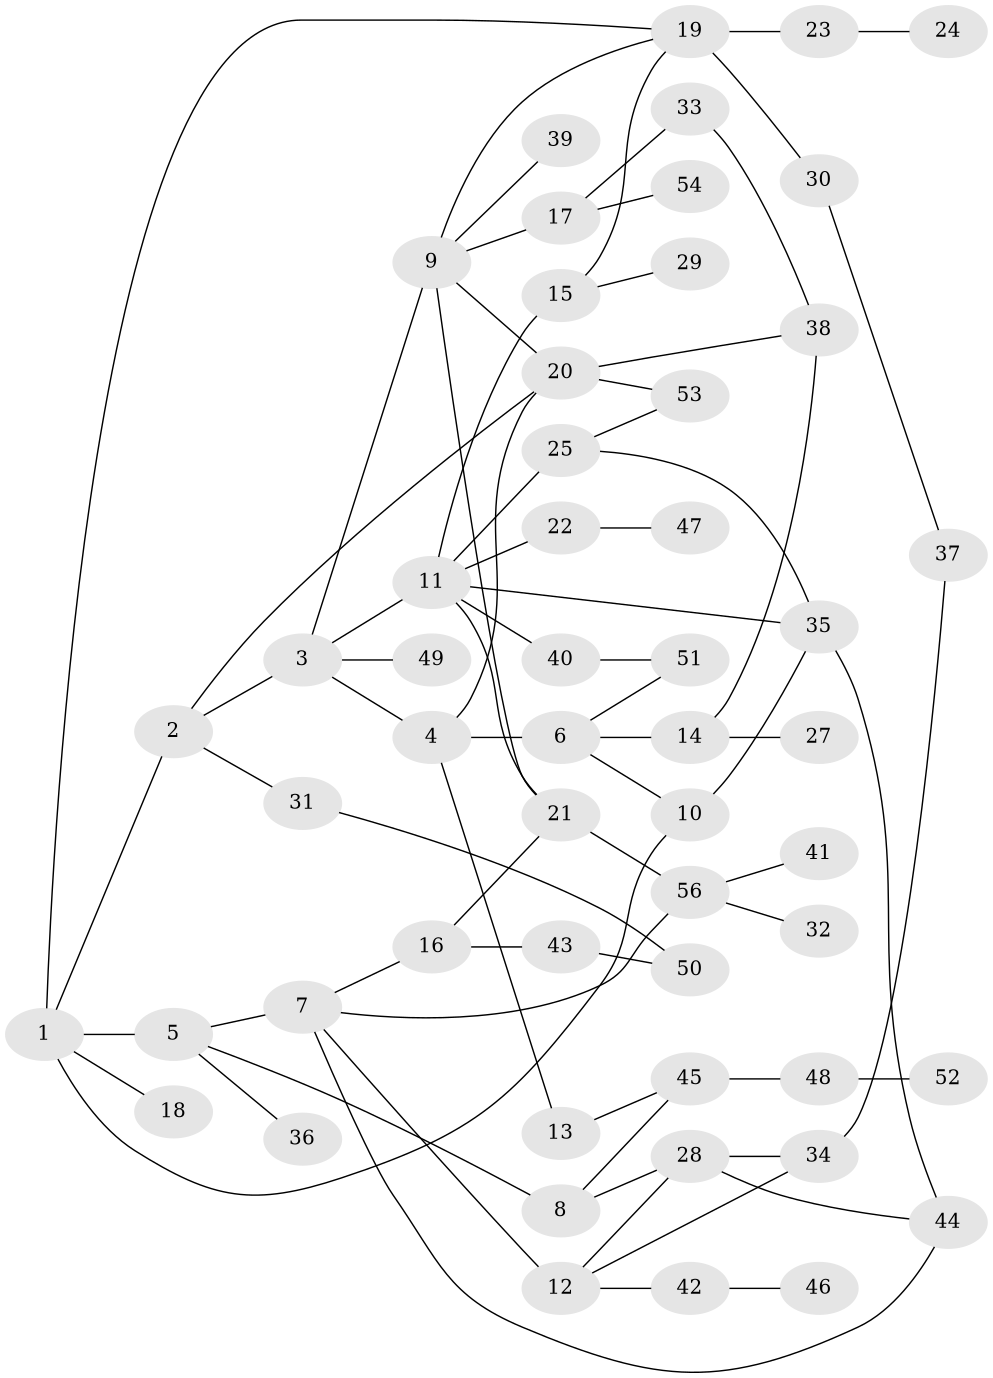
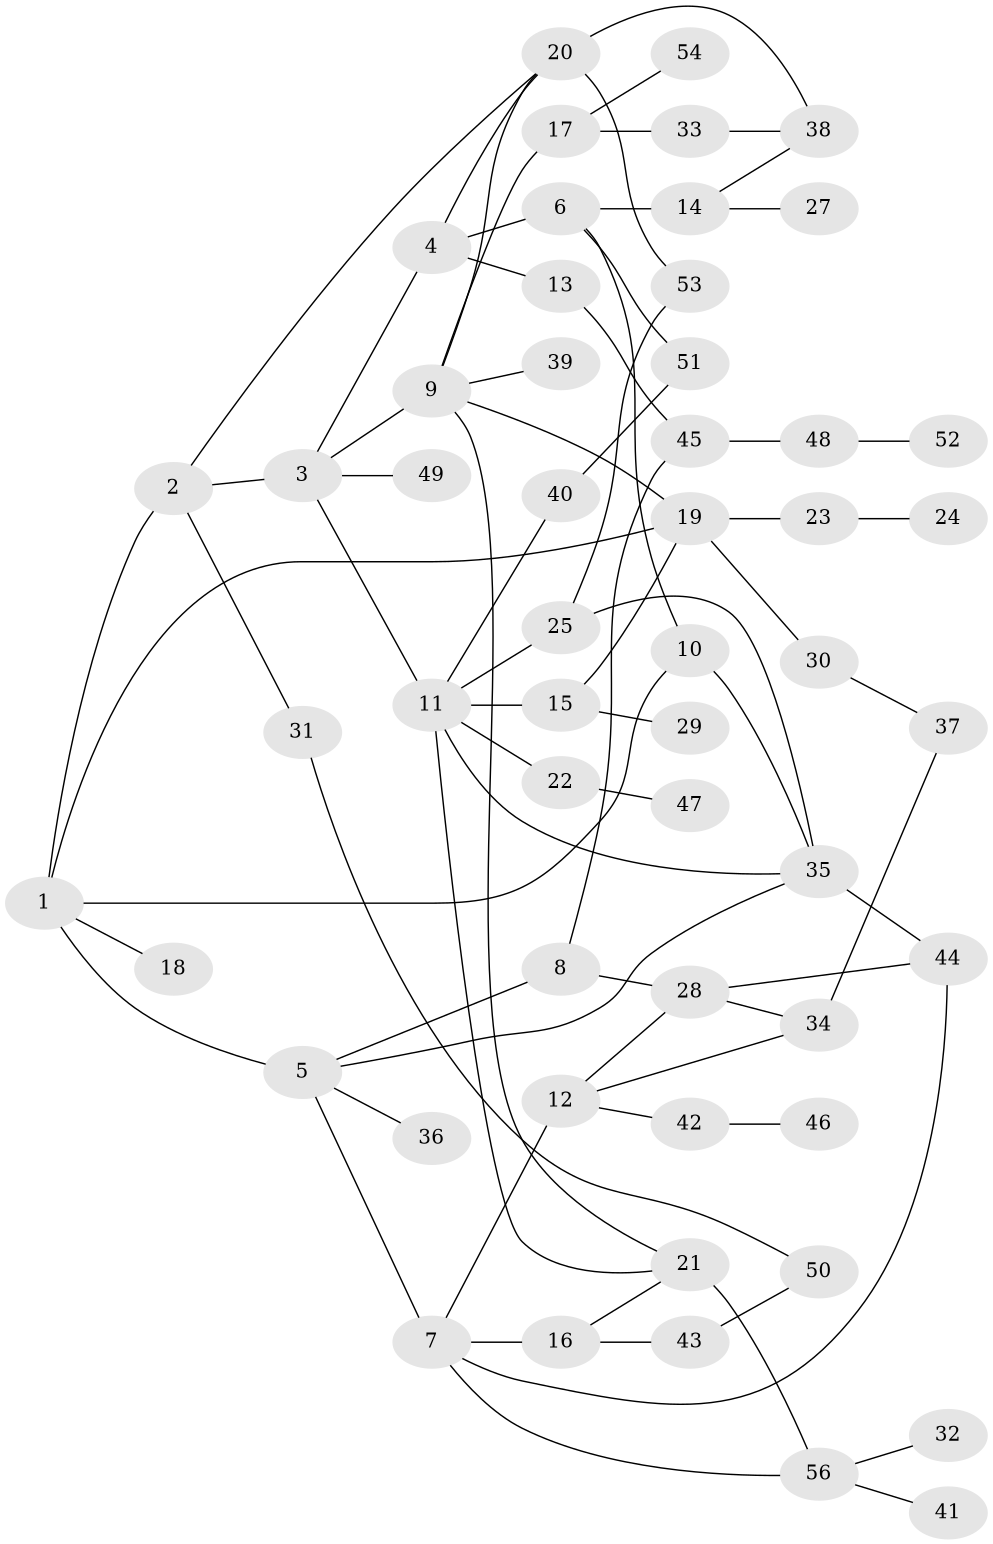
edge "35" -- "5": added
